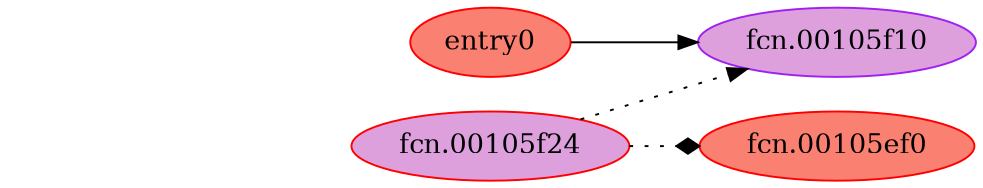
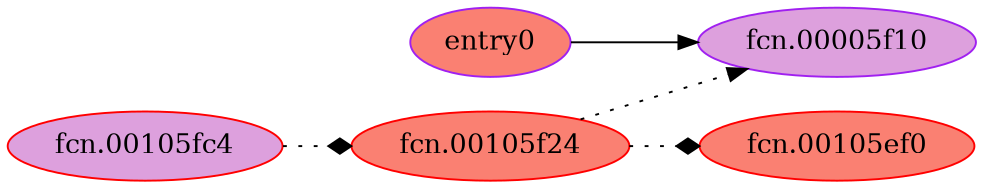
node "entry0": color red -> purple
node "fcn.00105f10": label "fcn.00105f10" -> "fcn.00005f10"
node "fcn.00105fc4": added
node "fcn.00105f24": fillcolor plum -> salmon
